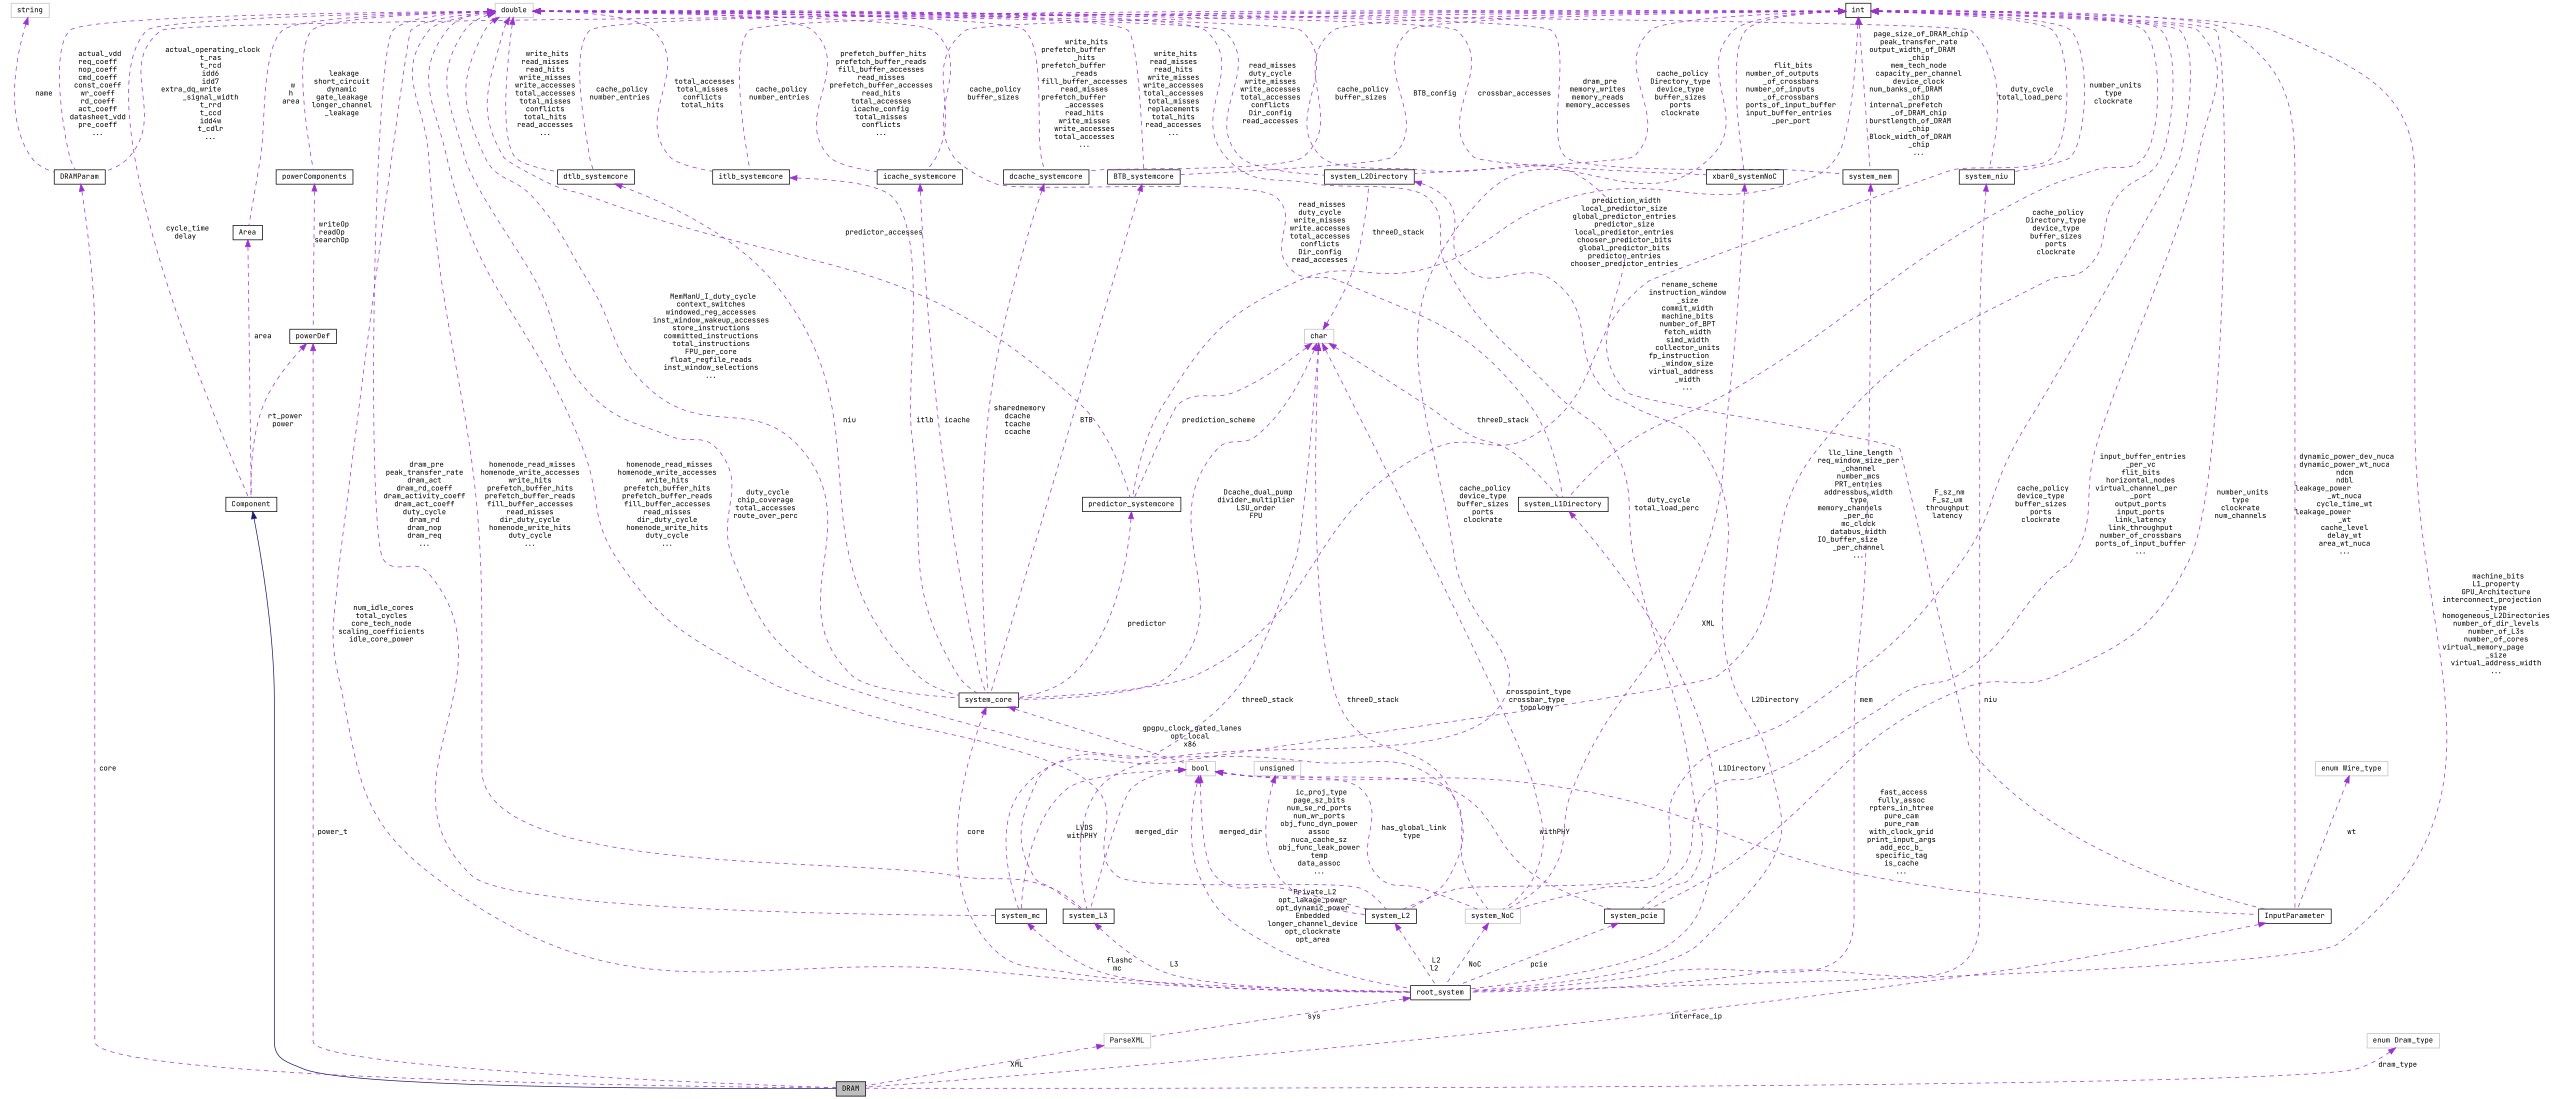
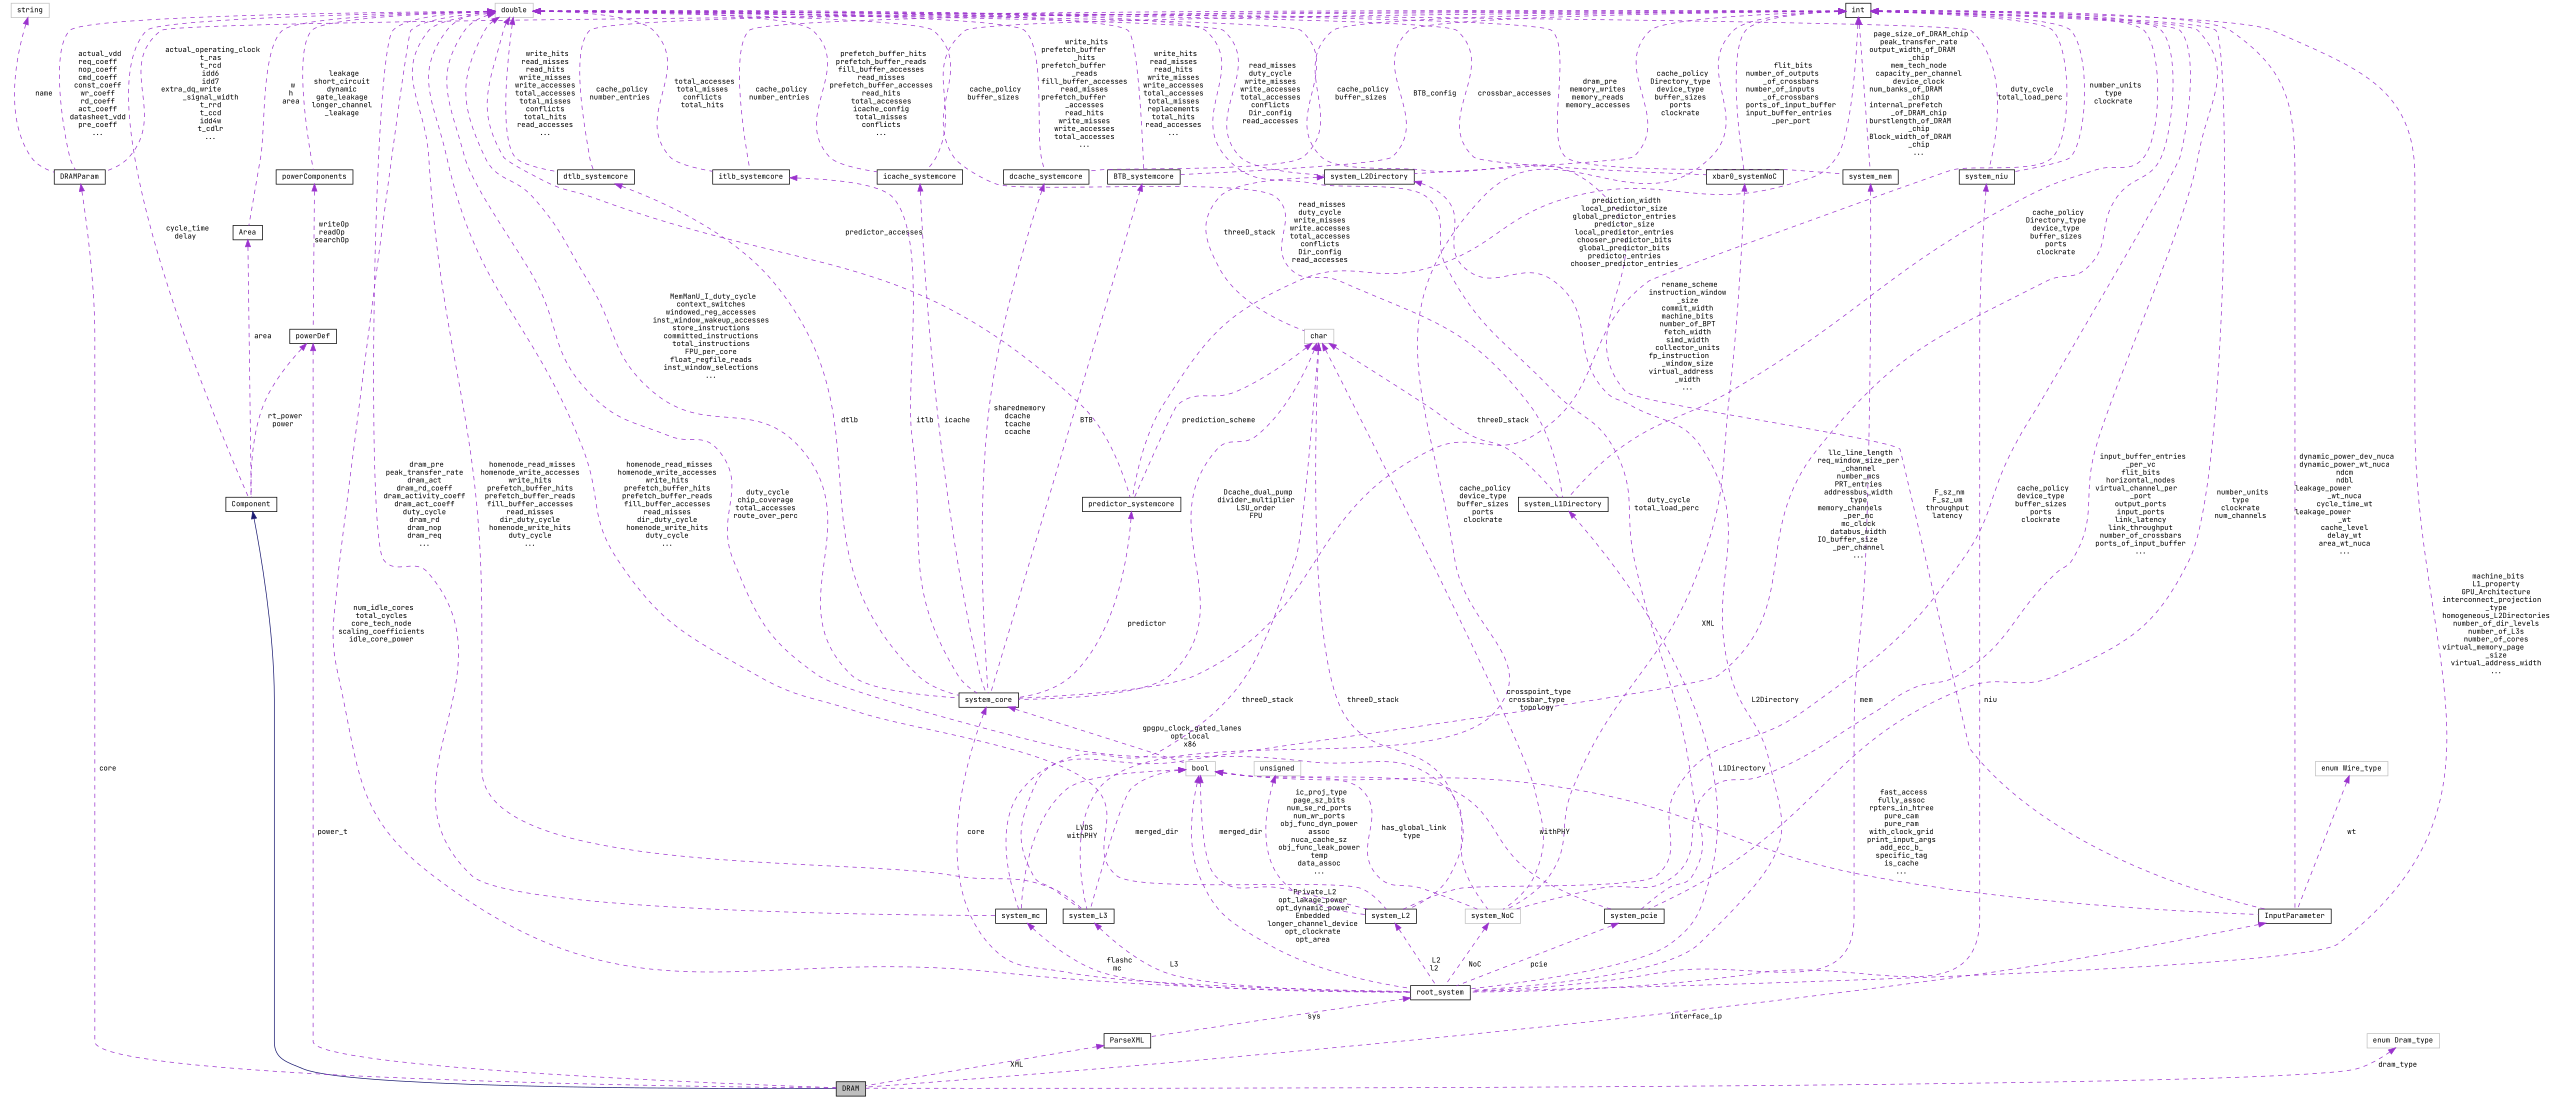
edge "system_L2Directory" -> "char": reversed
edge "system_core" -> "dtlb_systemcore": label " niu" -> " dtlb"
node "ParseXML": color grey75 -> black
